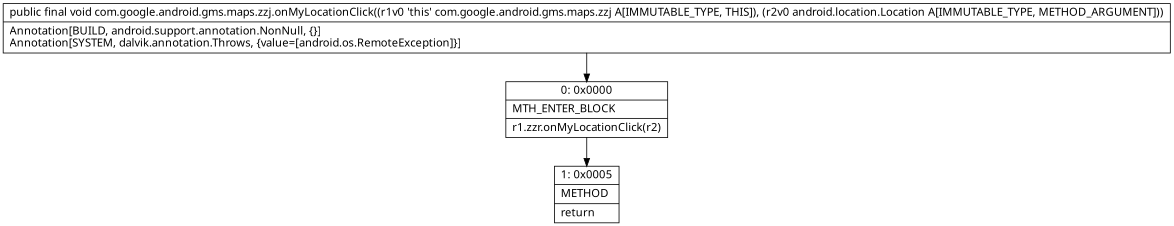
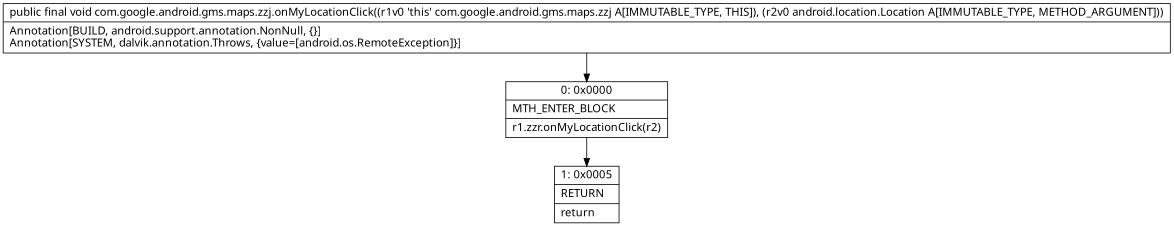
node "1: 0x0005": text "METHOD" -> "RETURN"
